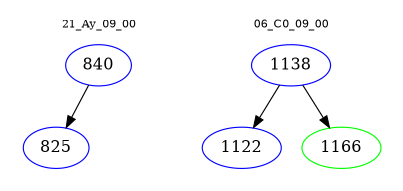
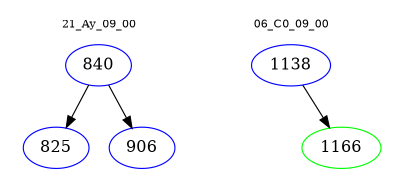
node "906": added
node "1122": removed
